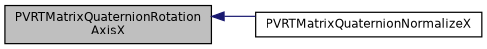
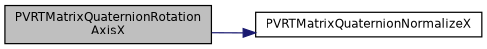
edge "PVRTMatrixQuaternionNormalizeX" -> "PVRTMatrixQuaternionRotation AxisX": reversed
